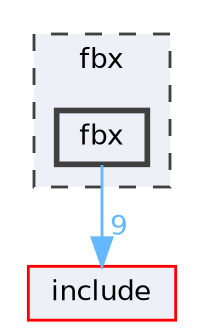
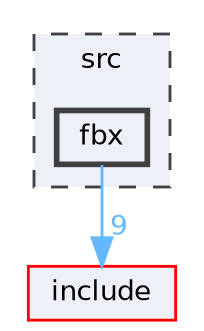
cluster "fbx": label "fbx" -> "src"
